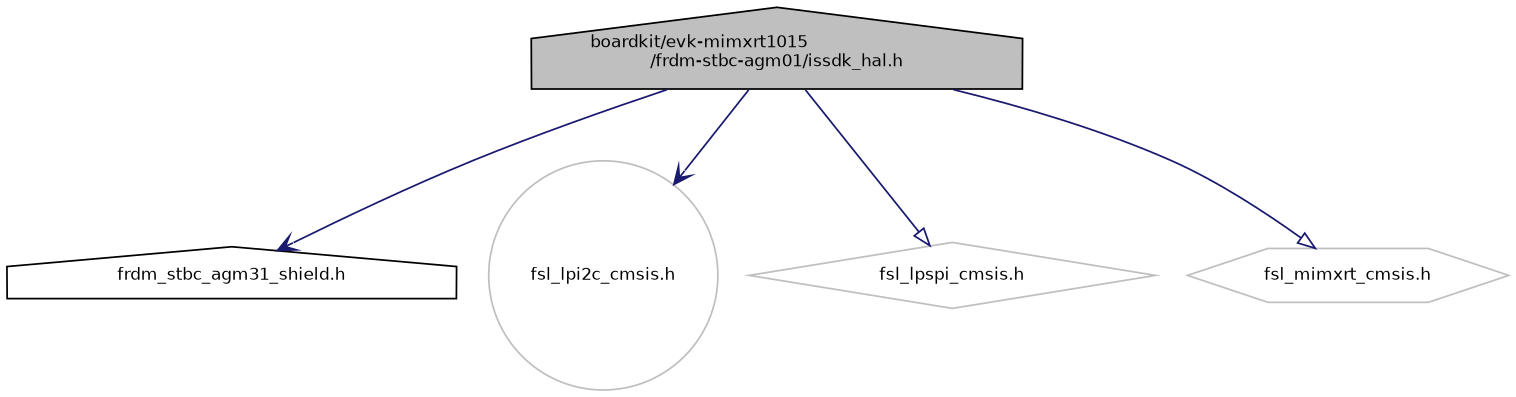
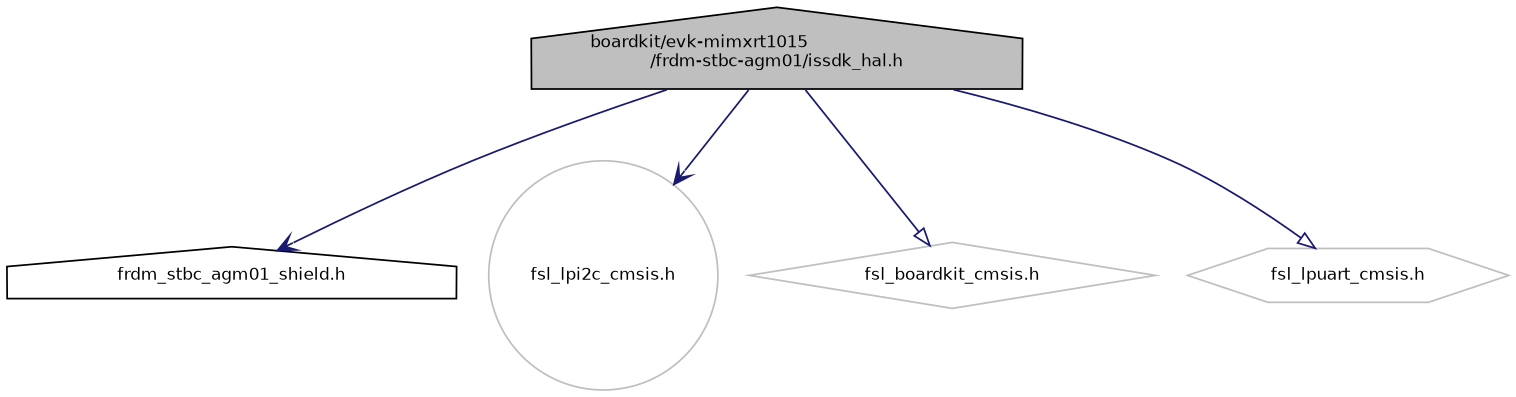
node "frdm_stbc_agm31_shield.h": label "frdm_stbc_agm31_shield.h" -> "frdm_stbc_agm01_shield.h"
node "fsl_lpspi_cmsis.h": label "fsl_lpspi_cmsis.h" -> "fsl_boardkit_cmsis.h"
node "fsl_mimxrt_cmsis.h": label "fsl_mimxrt_cmsis.h" -> "fsl_lpuart_cmsis.h"
